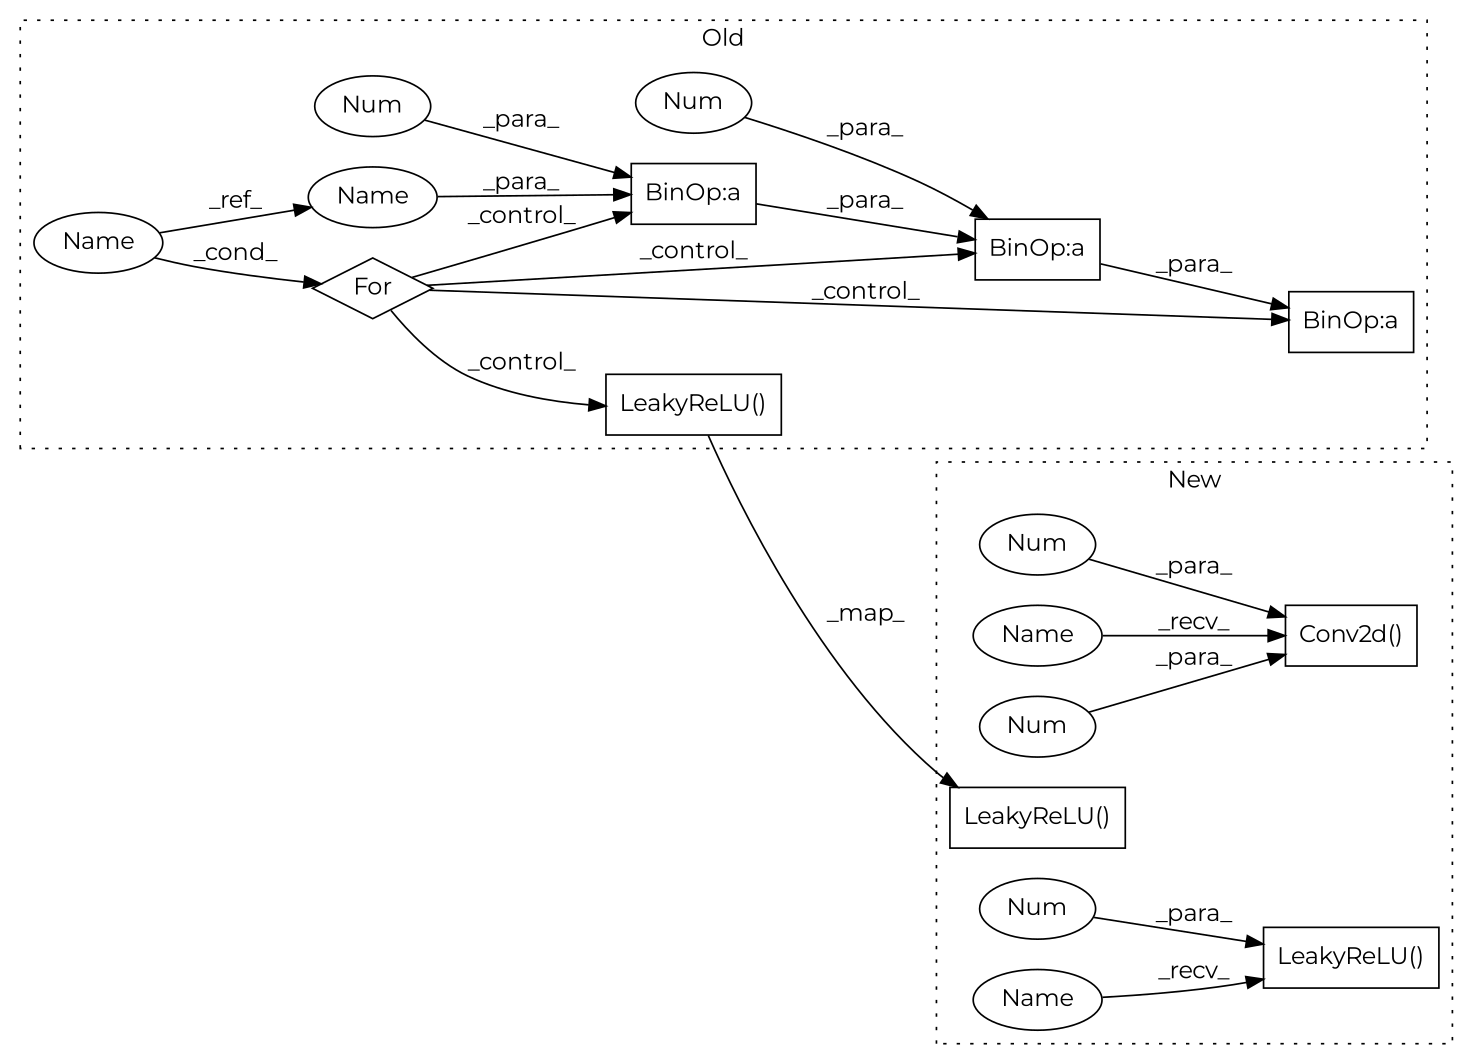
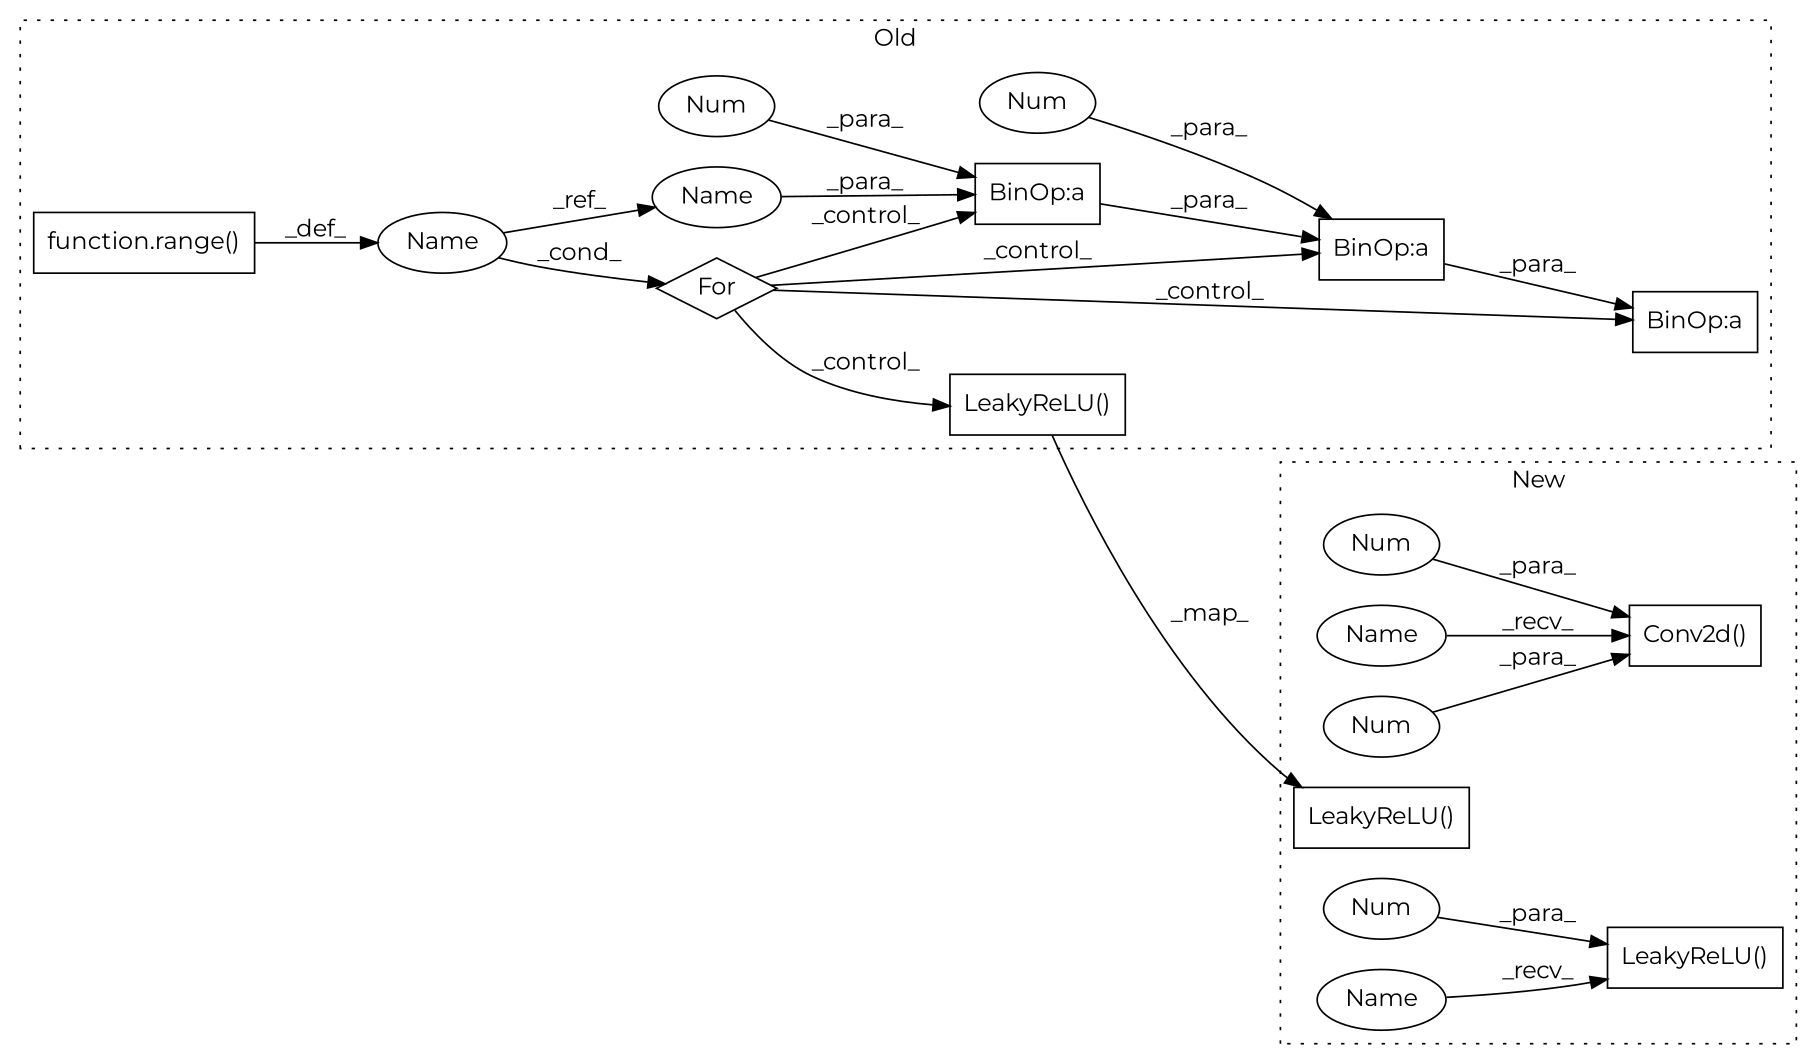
node "function.range()": added
